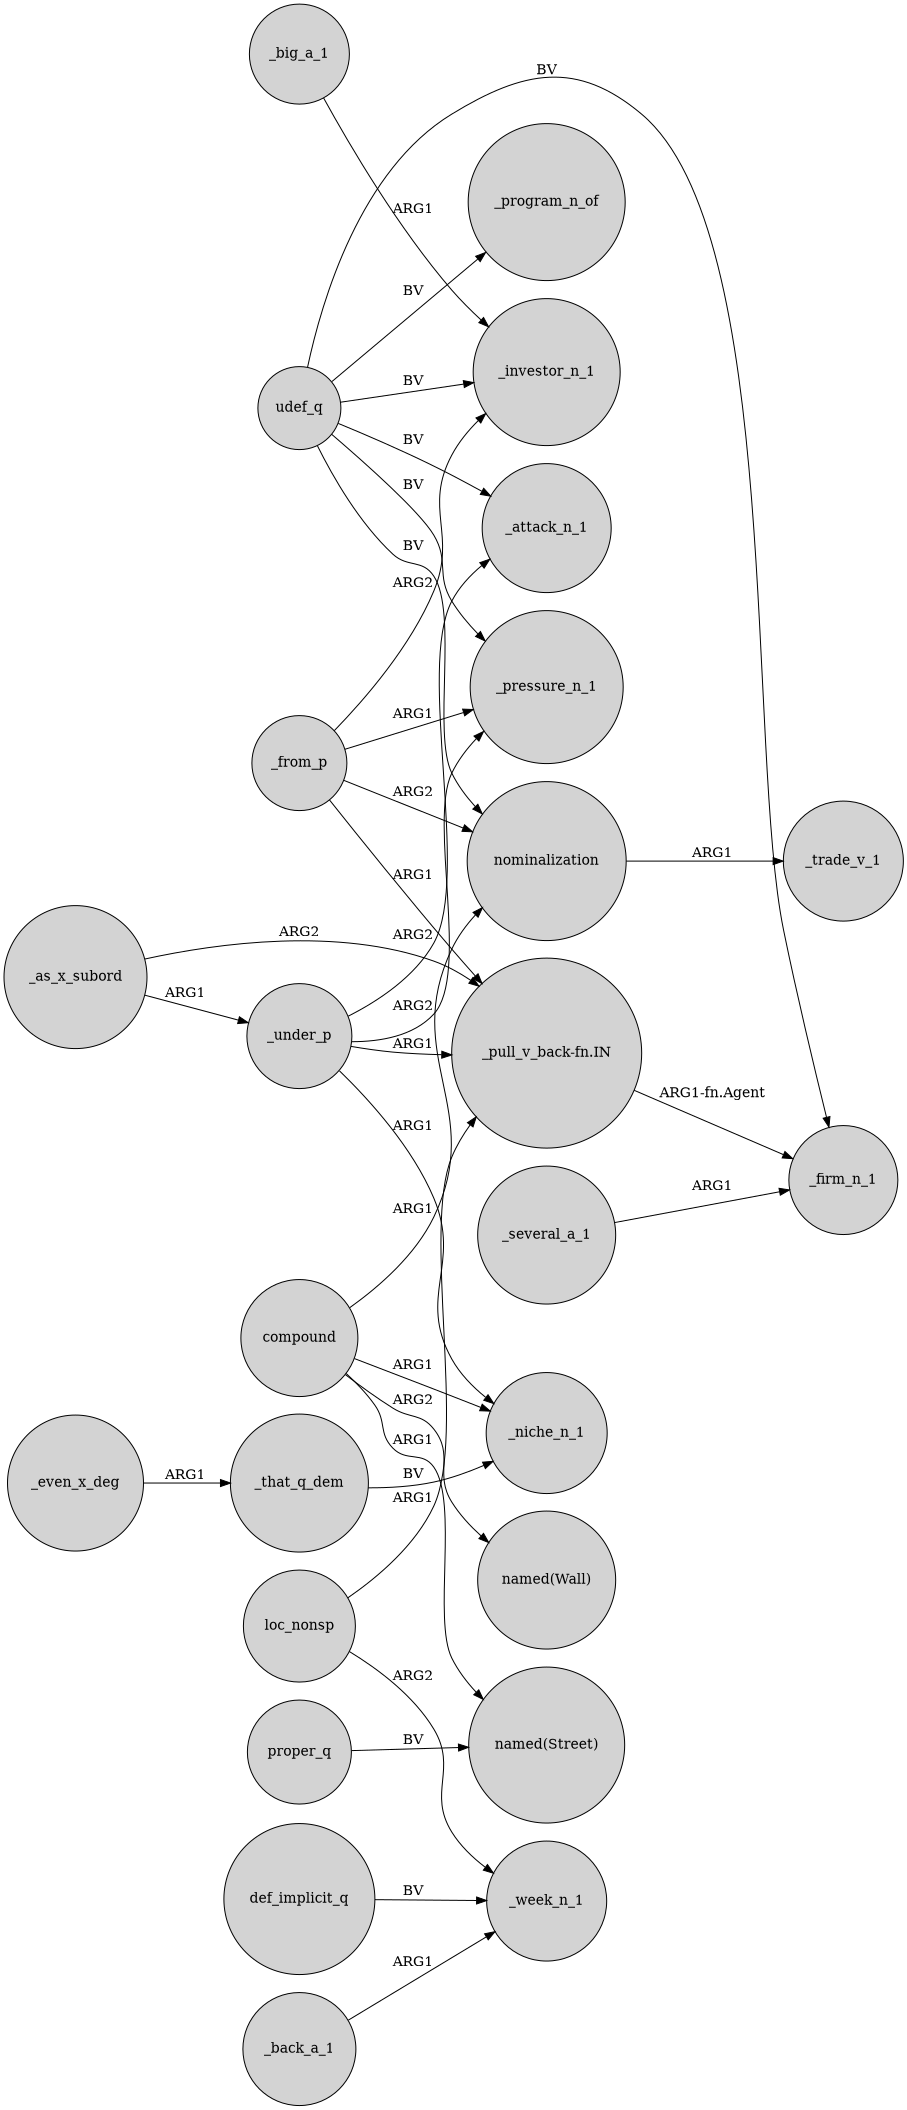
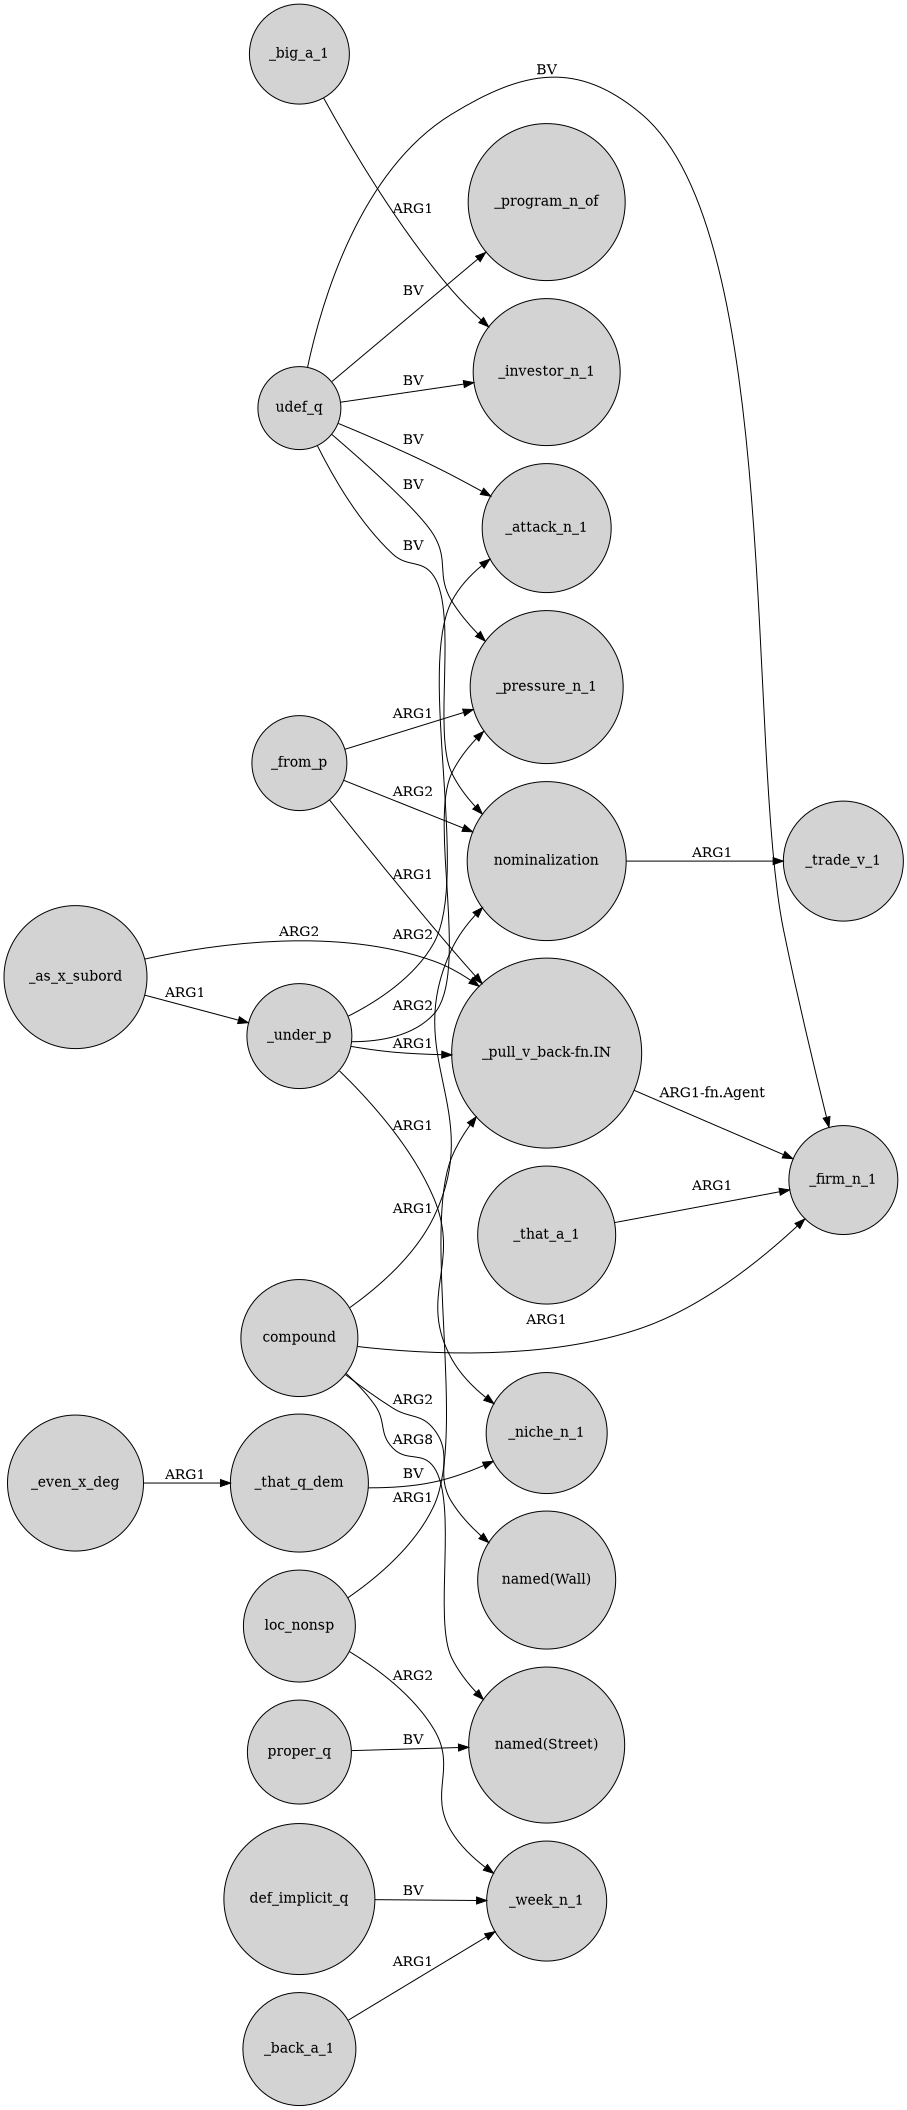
edge "_from_p" -> "_investor_n_1": removed, label "ARG2"
node "_several_a_1": label "_several_a_1" -> "_that_a_1"
edge "compound" -> "_niche_n_1": now "compound" -> "_firm_n_1"
edge "compound" -> "named(Street)": label "ARG1" -> "ARG8"
